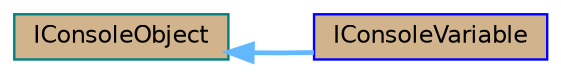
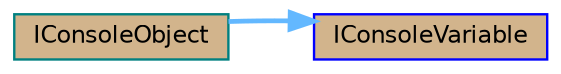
edge "IConsoleVariable" -> "IConsoleObject": reversed
